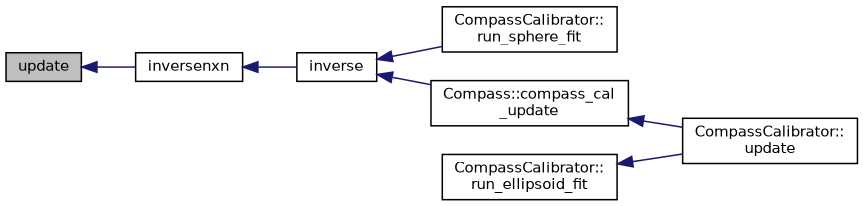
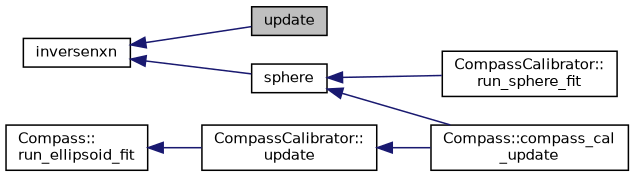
edge "inversenxn" -> "update": reversed
node "inverse": label "inverse" -> "sphere"
edge "CompassCalibrator:: update" -> "Compass::compass_cal _update": reversed
node "CompassCalibrator:: run_ellipsoid_fit": label "CompassCalibrator:: run_ellipsoid_fit" -> "Compass:: run_ellipsoid_fit"
